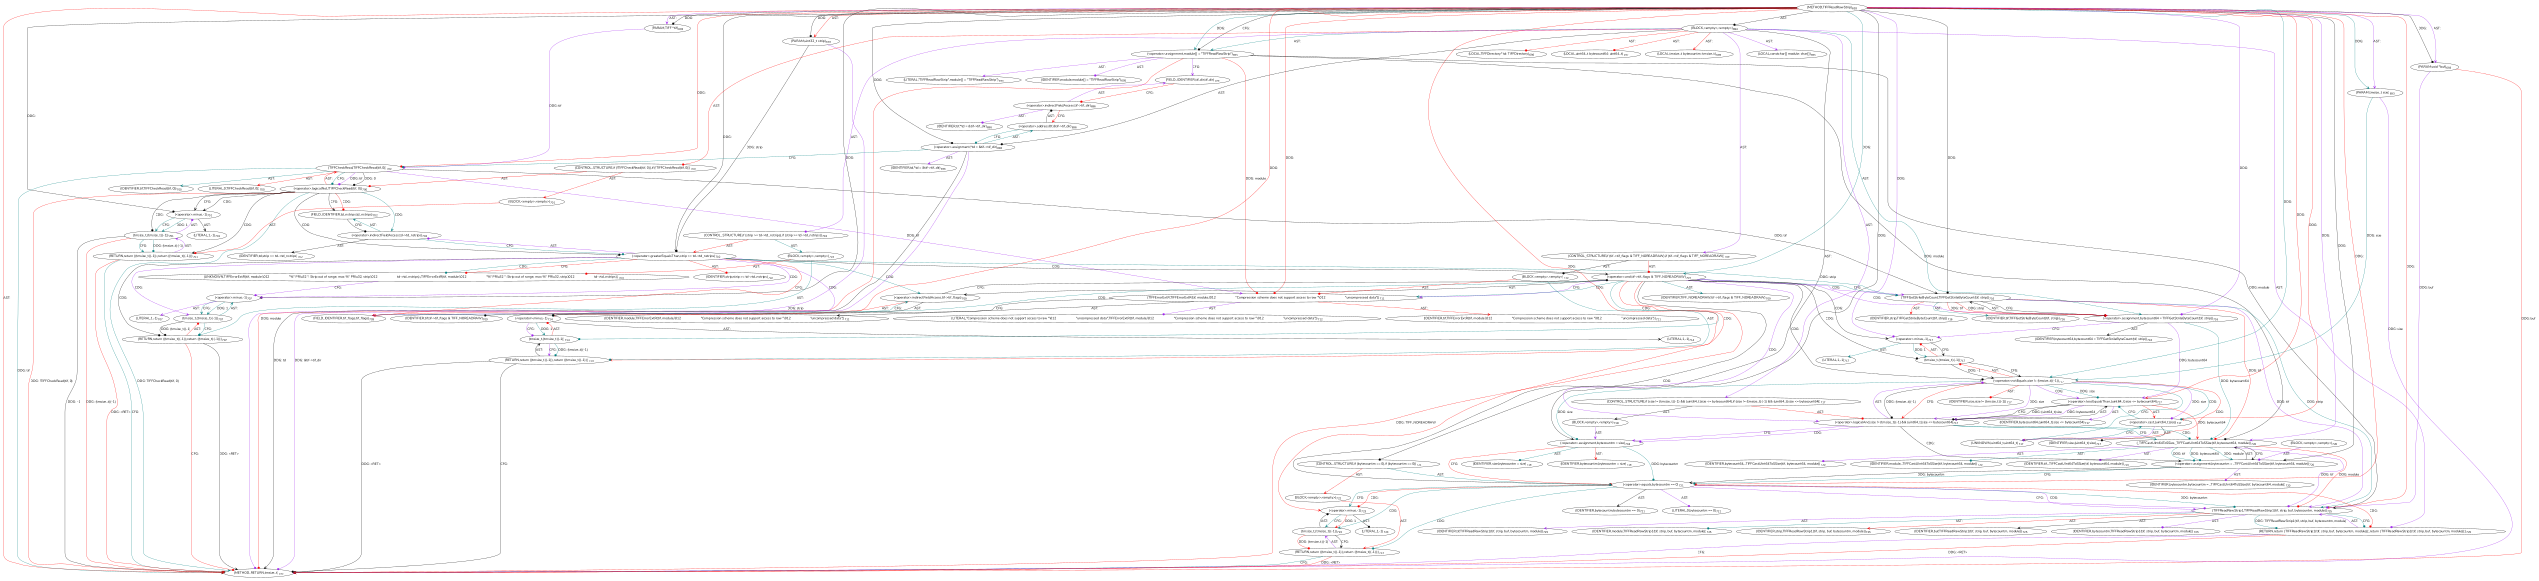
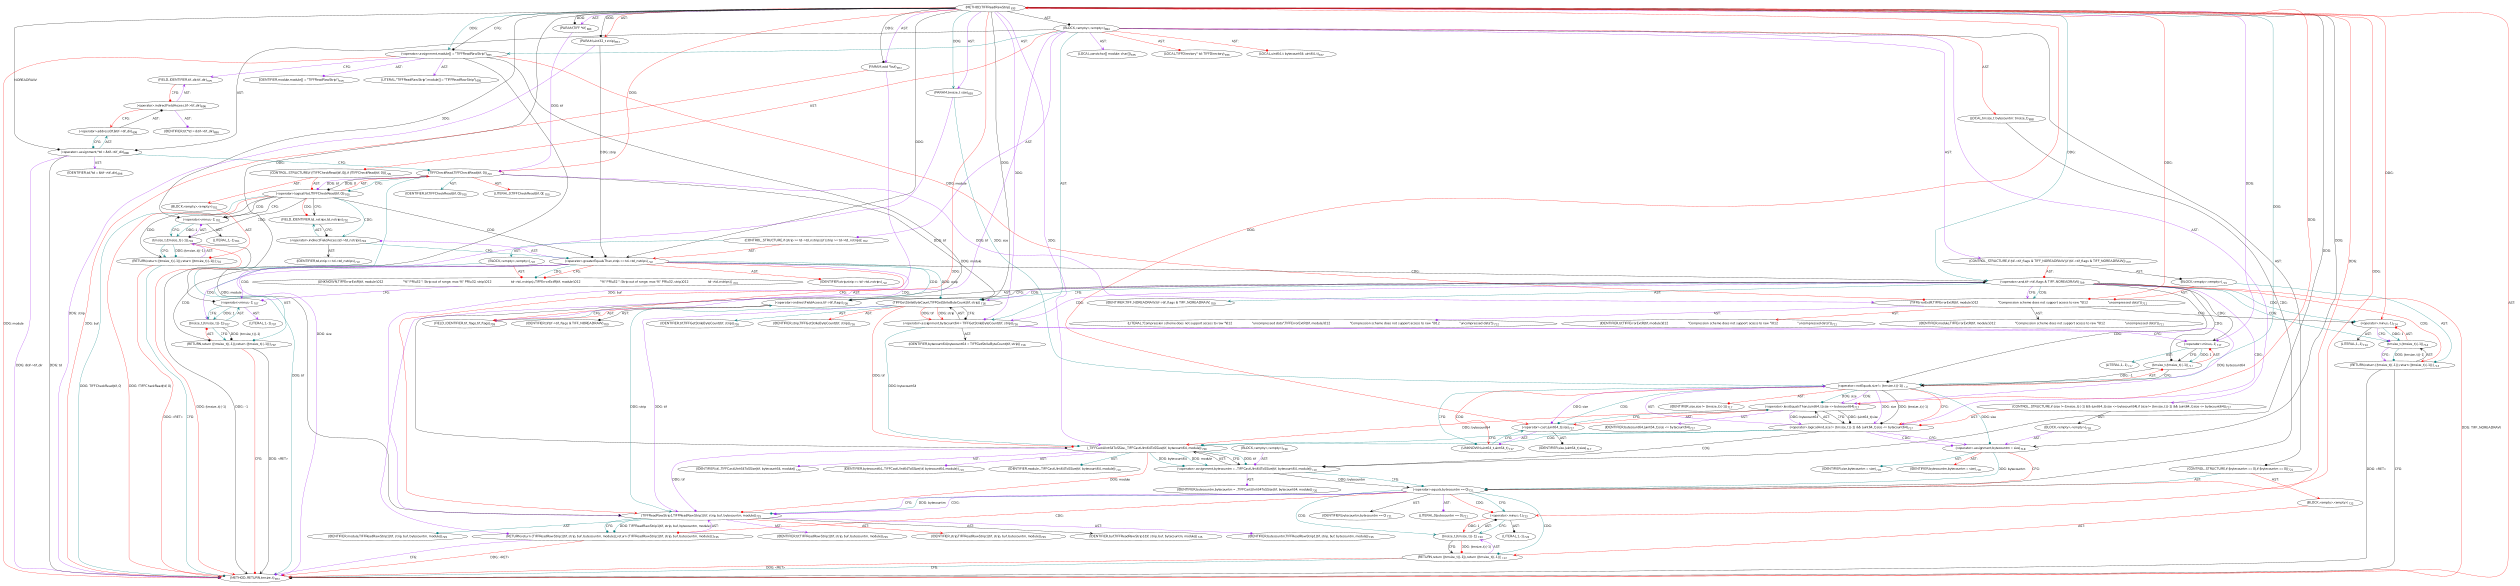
edge "(METHOD,TIFFReadRawStrip)" -> "(METHOD_RETURN,tmsize_t)": reversed
edge "(METHOD,TIFFReadRawStrip)" -> "(<operator>.assignment,*td = &tif->tif_dir)": label "DDG: " -> "NOREADRAW: "
edge "(<operator>.and,tif->tif_flags & TIFF_NOREADRAW)" -> "(<operator>.equals,bytecountm == 0)": now "(LOCAL,tmsize_t bytecountm: tmsize_t)" -> "(<operator>.equals,bytecountm == 0)"
